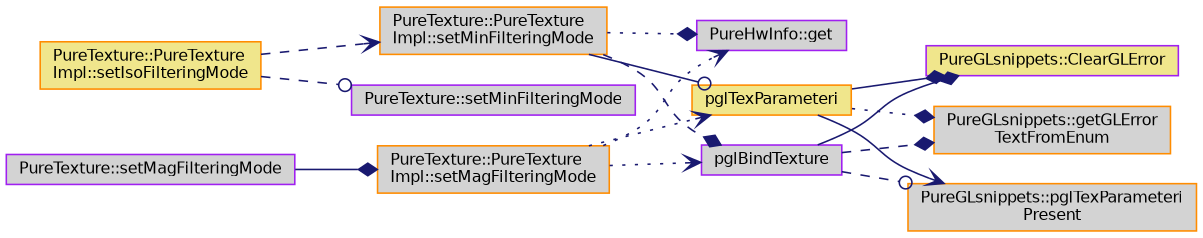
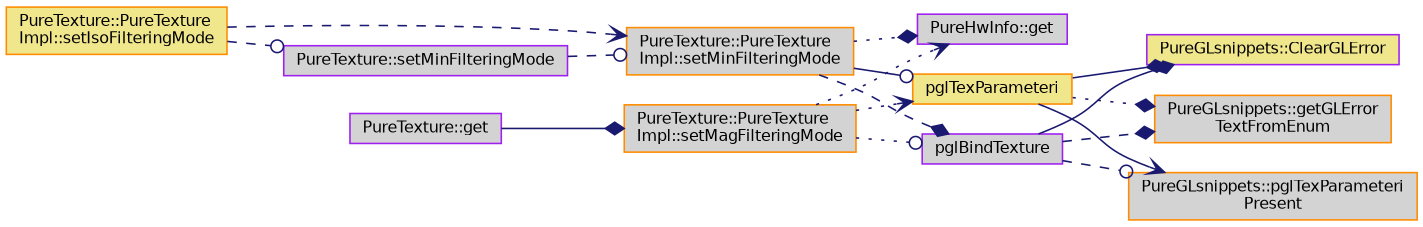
edge "PureTexture::setMinFilteringMode" -> "PureTexture::PureTexture Impl::setMinFilteringMode": added
edge "PureTexture::PureTexture Impl::setMagFilteringMode" -> "pglBindTexture": arrowhead vee -> odot
node "PureTexture::setMagFilteringMode": label "PureTexture::setMagFilteringMode" -> "PureTexture::get"
